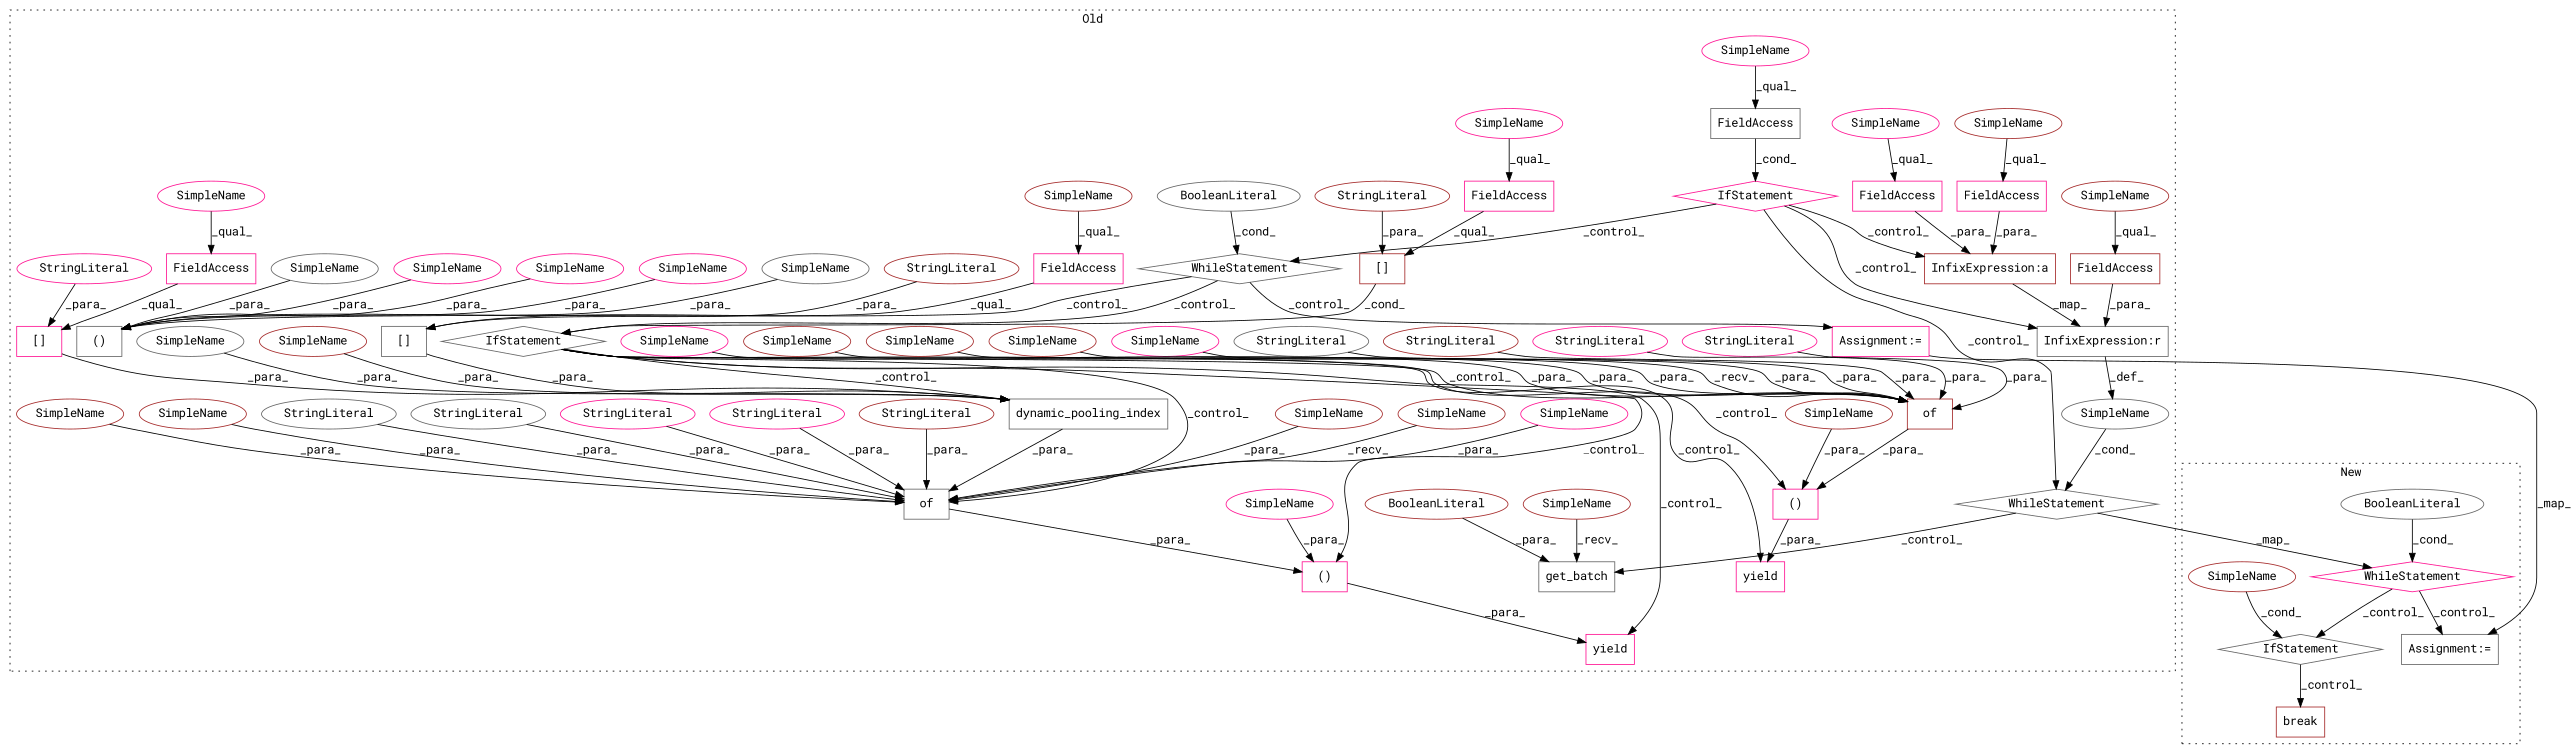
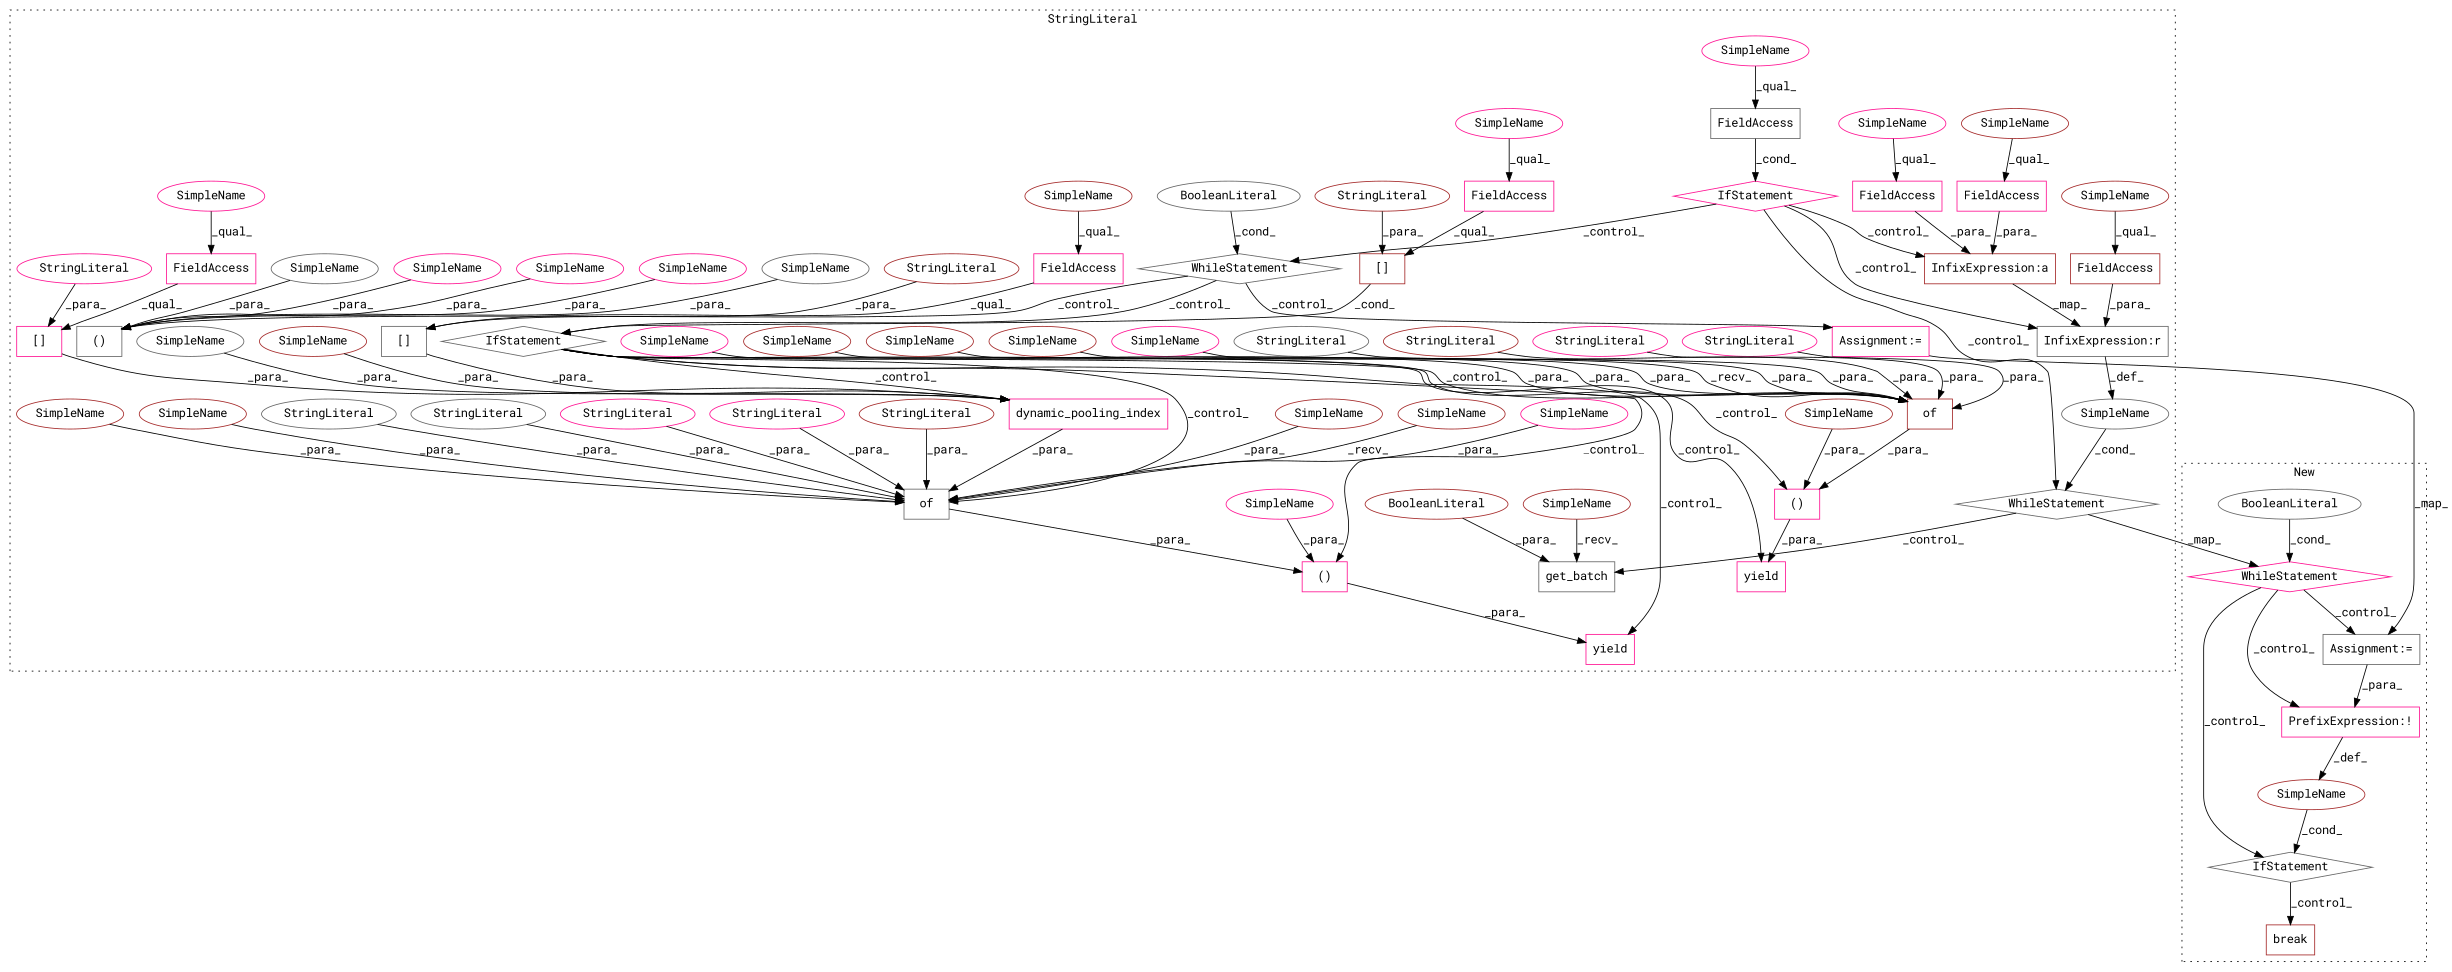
cluster "Old": label "Old" -> "StringLiteral"
node "dynamic_pooling_index": color gray40 -> deeppink
node "PrefixExpression:!": added
